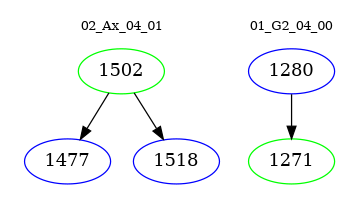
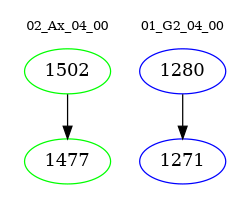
cluster "02_Ax_04_01": label "02_Ax_04_01" -> "02_Ax_04_00"
node "1477": color blue -> green
node "1518": removed
node "1271": color green -> blue
